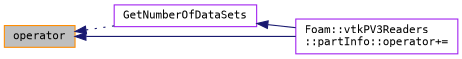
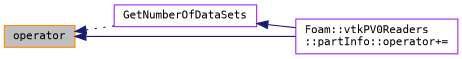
node "Foam::vtkPV3Readers ::partInfo::operator+=": label "Foam::vtkPV3Readers ::partInfo::operator+=" -> "Foam::vtkPV0Readers ::partInfo::operator+="
